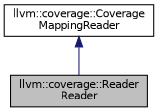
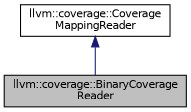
node "llvm::coverage::Reader Reader": label "llvm::coverage::Reader Reader" -> "llvm::coverage::BinaryCoverage Reader"
